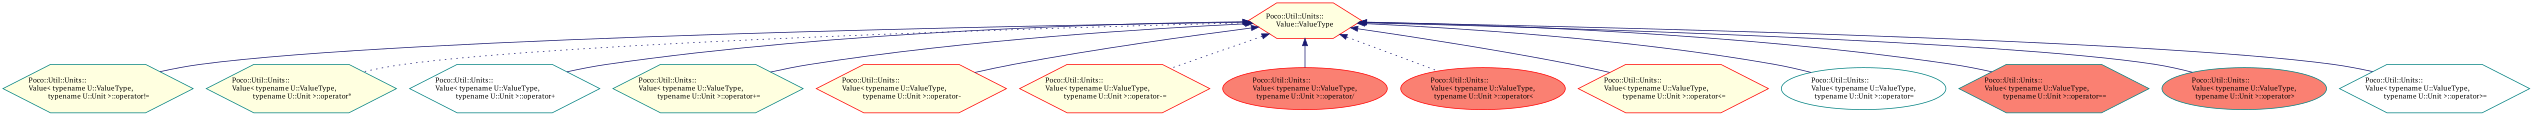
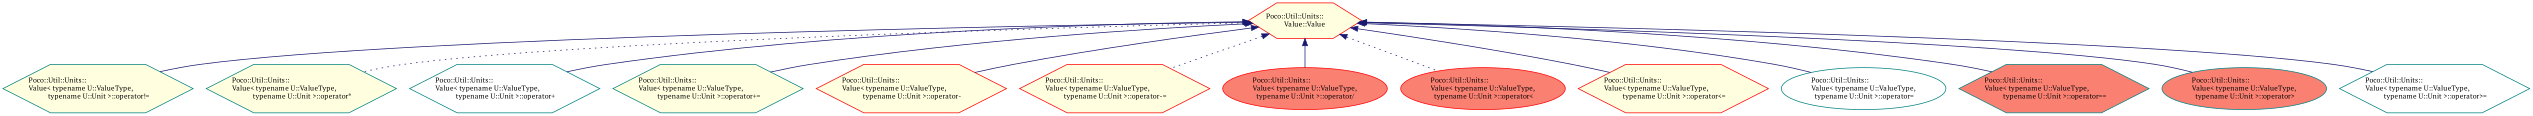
node "Poco::Util::Units:: Value::ValueType": label "Poco::Util::Units:: Value::ValueType" -> "Poco::Util::Units:: Value::Value"
